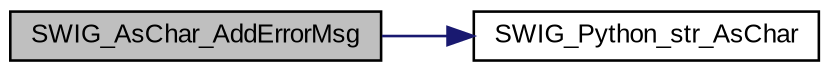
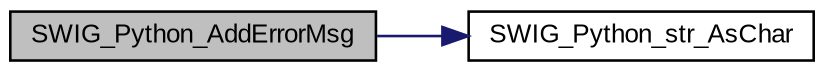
node "SWIG_AsChar_AddErrorMsg": label "SWIG_AsChar_AddErrorMsg" -> "SWIG_Python_AddErrorMsg"
